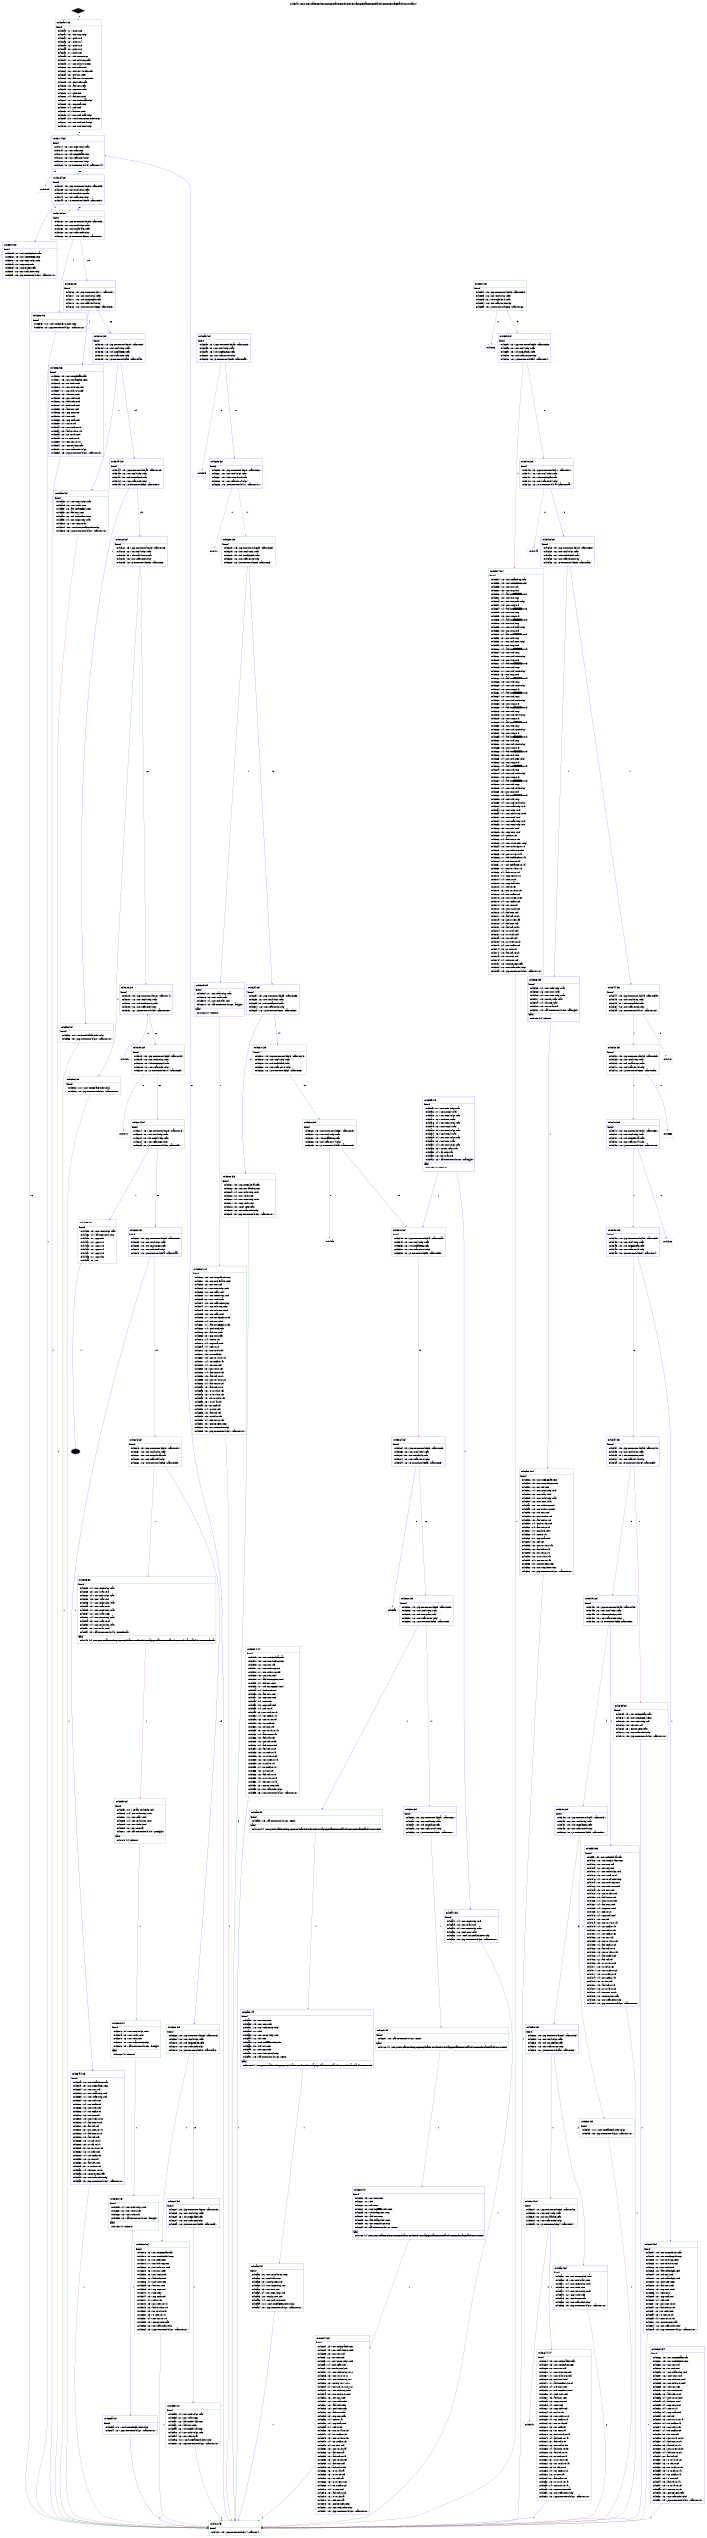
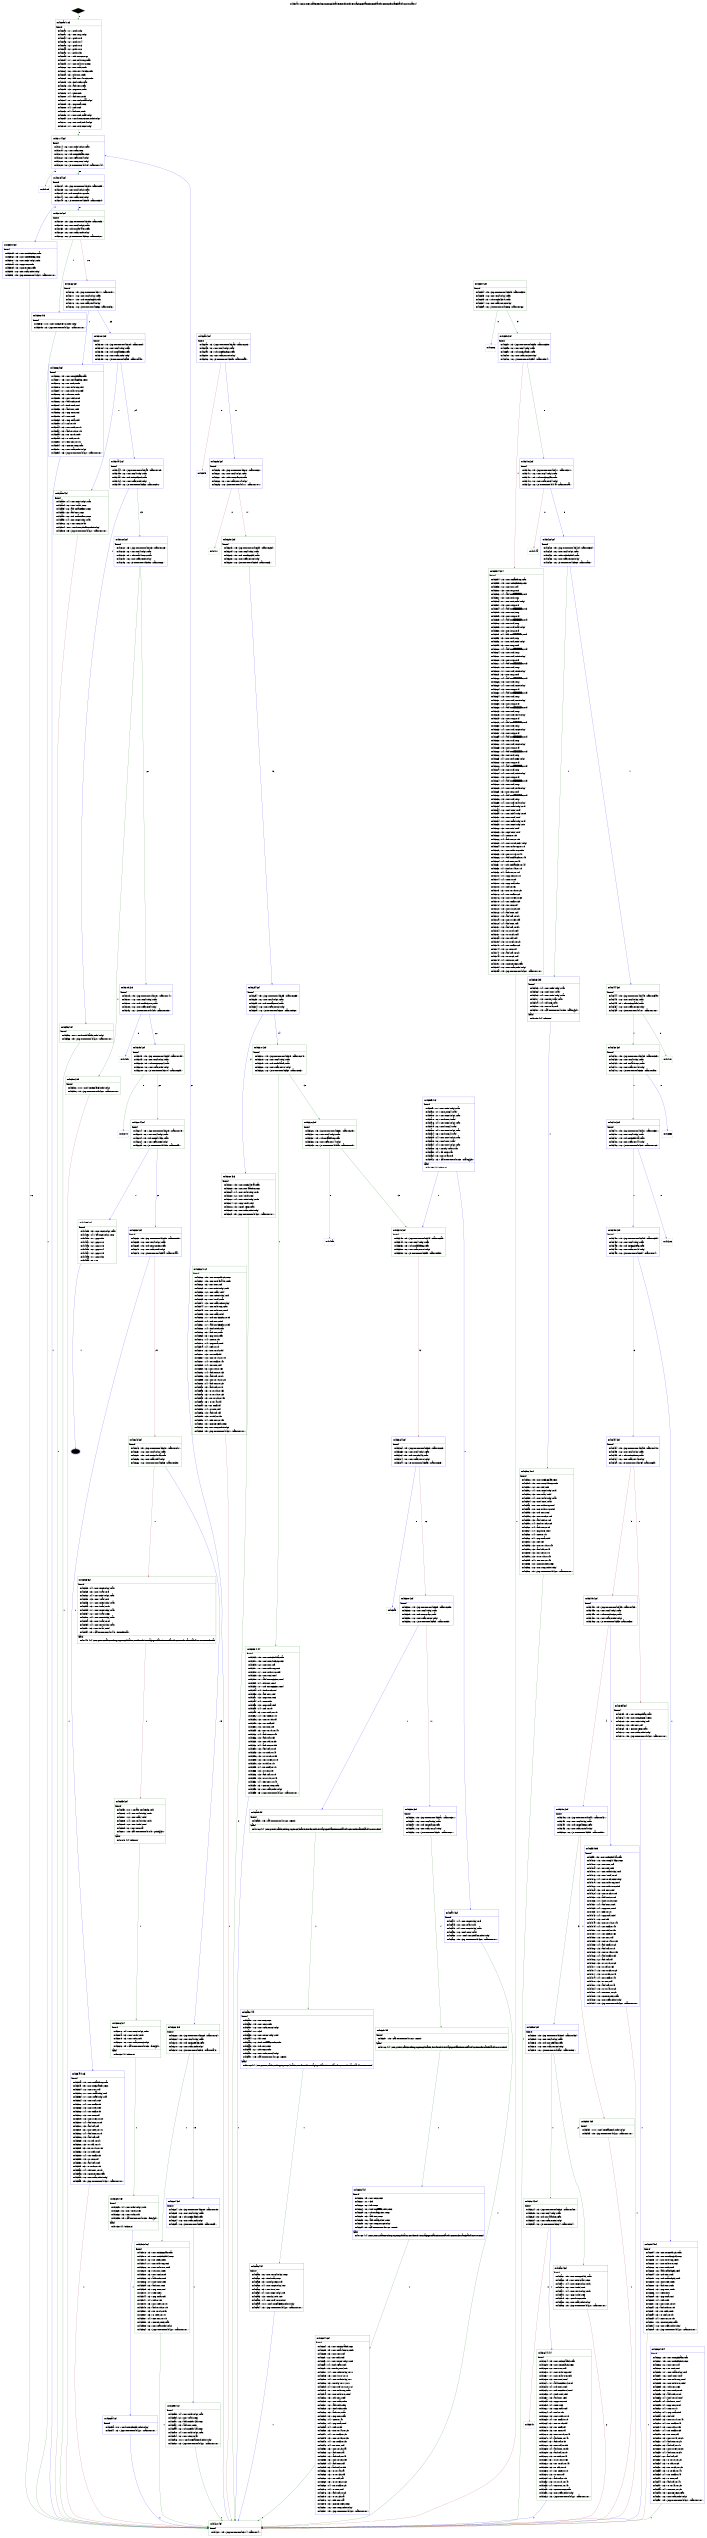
node "0x40390f [19]": removed
edge "0x4040f0" -> "0x4031dc [28]": reversed
edge "0x403310 [28]" -> "0x403f6b [147]": added, label "1"
